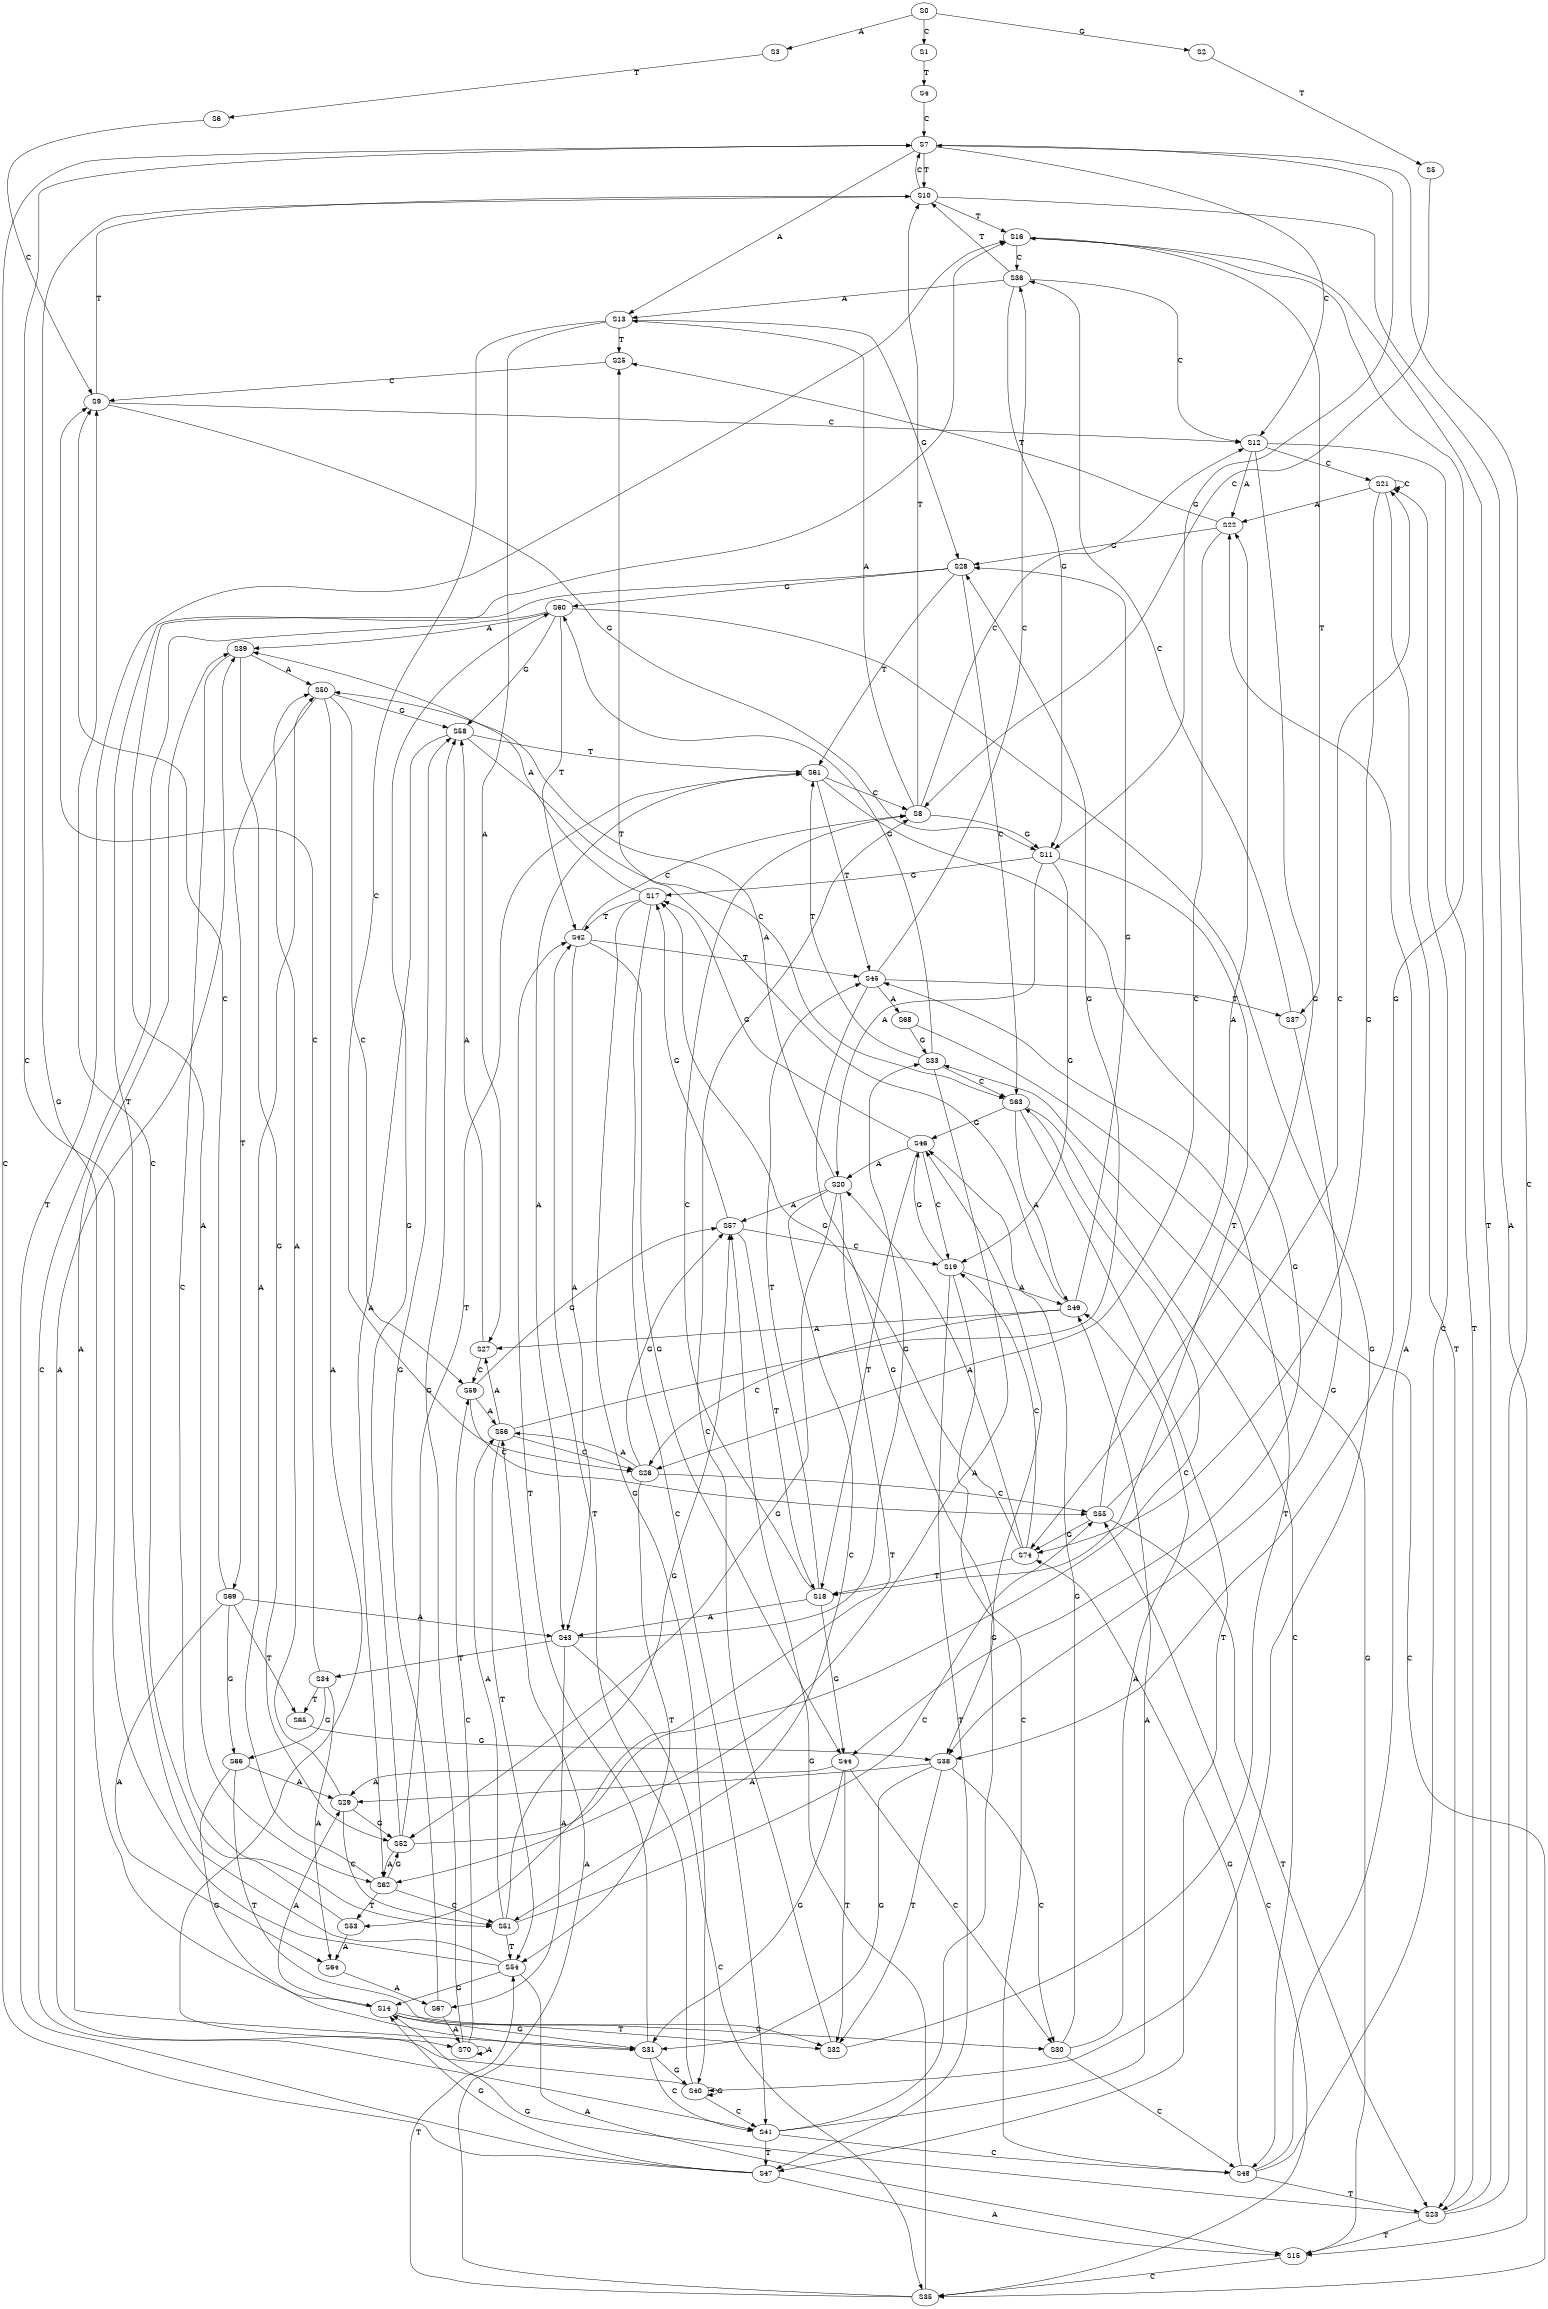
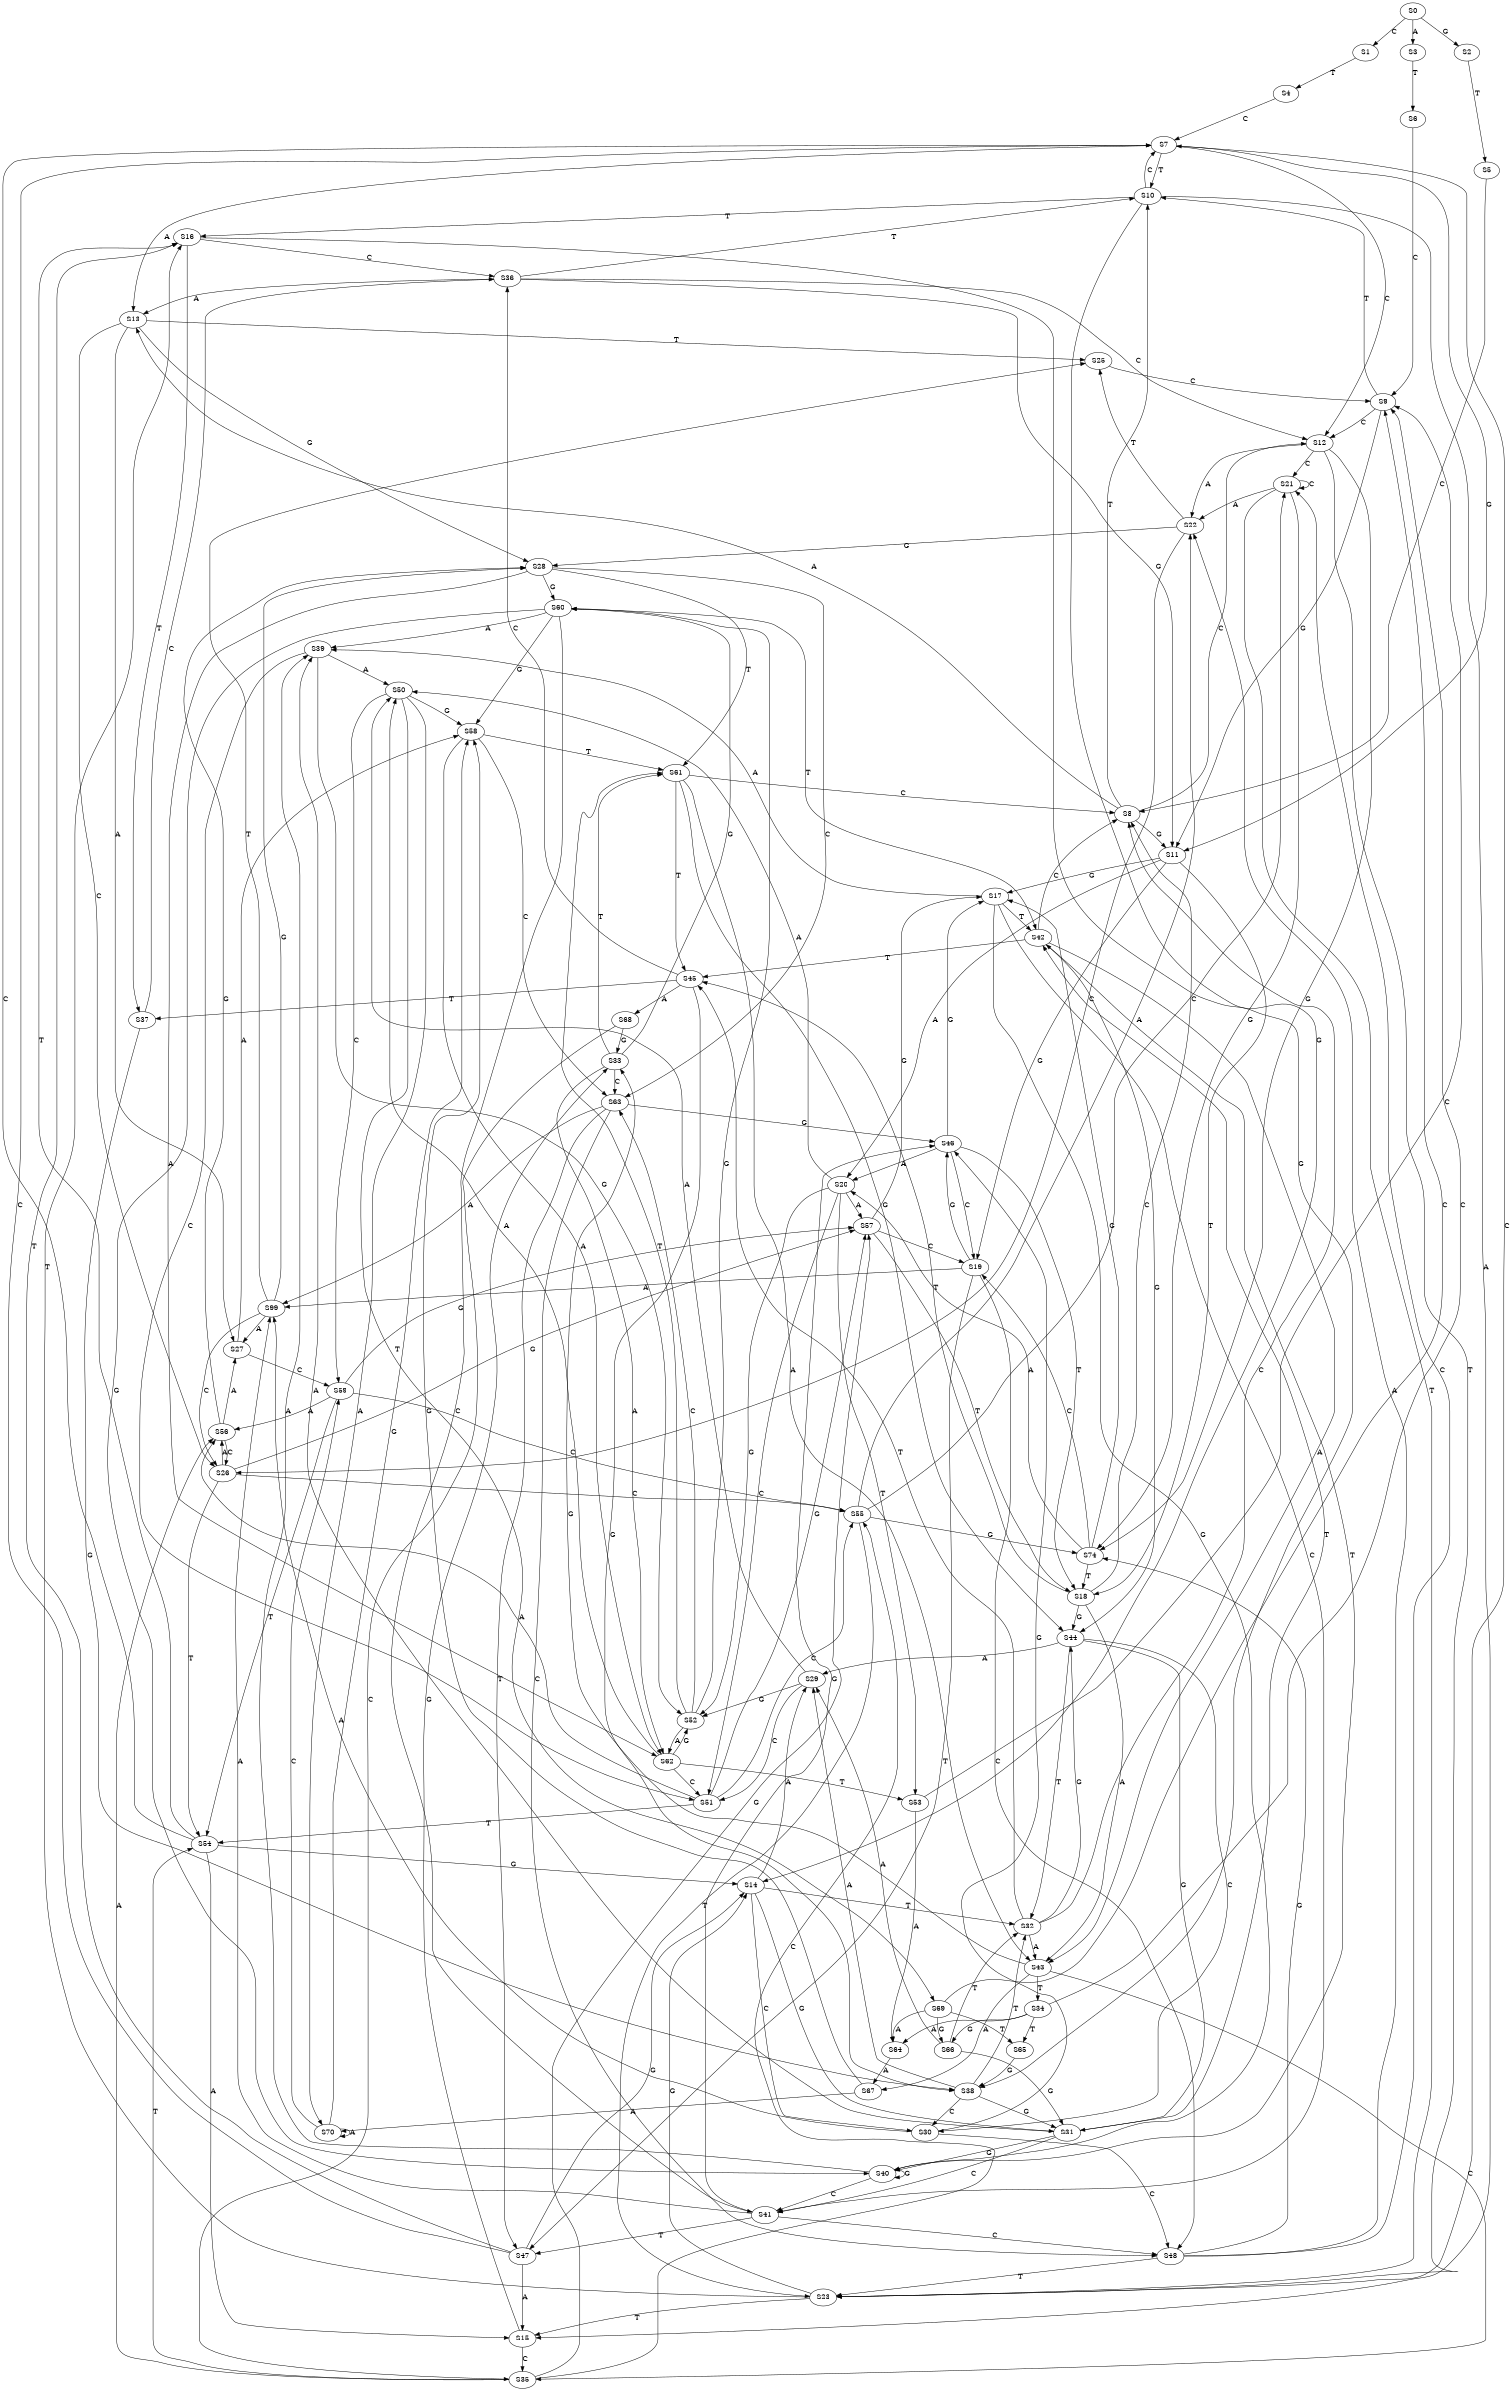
node "S49": label "S49" -> "S99"
edge "S69" -> "S43": now "S32" -> "S43"
edge "S56" -> "S54": now "S59" -> "S54"
edge "S32" -> "S44": added, label "G"
